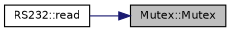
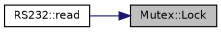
node "Mutex::Mutex": label "Mutex::Mutex" -> "Mutex::Lock"
